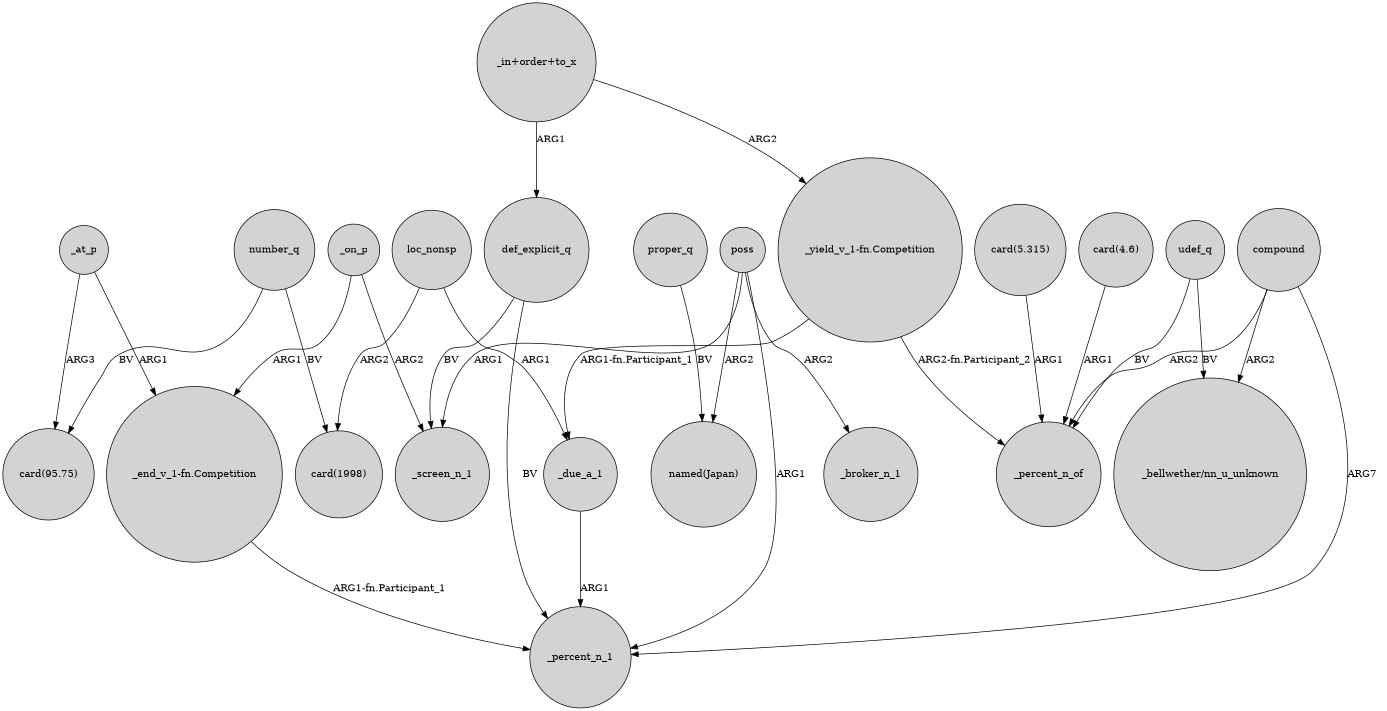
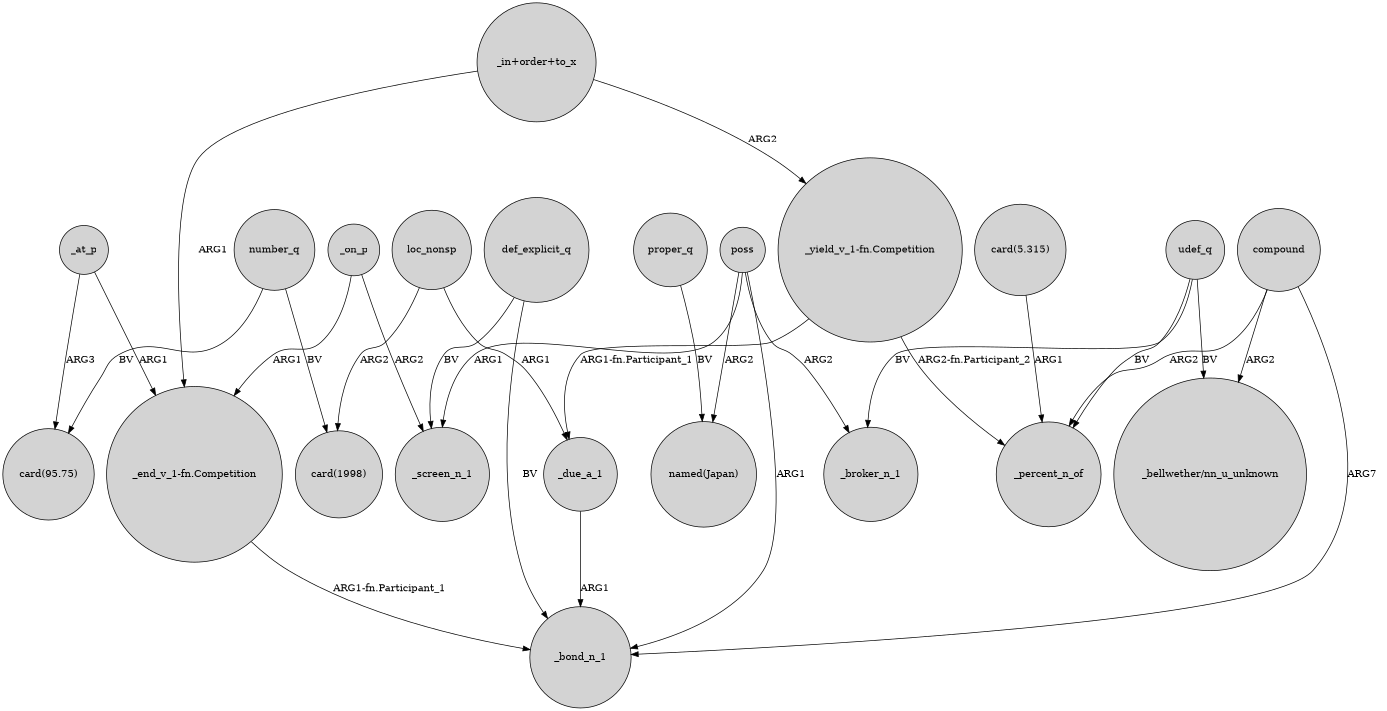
edge "_in+order+to_x" -> "def_explicit_q": now "_in+order+to_x" -> "_end_v_1-fn.Competition"
node "card(4.6)": removed
edge "udef_q" -> "_broker_n_1": added, label "BV"
node "_percent_n_1": label "_percent_n_1" -> "_bond_n_1"
